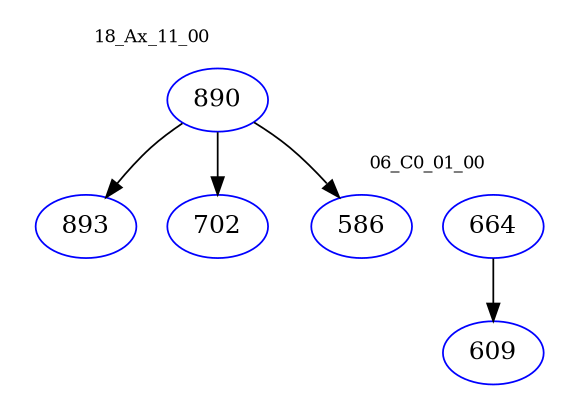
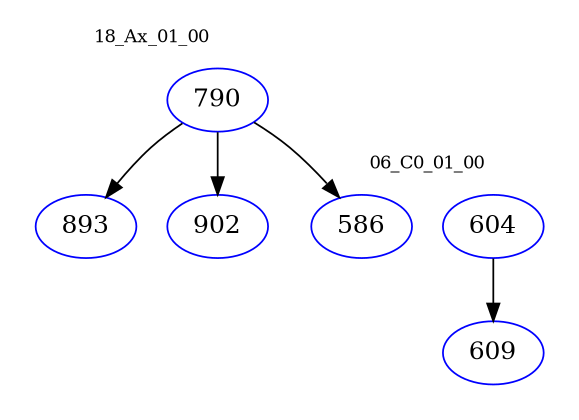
cluster "18_Ax_11_00": label "18_Ax_11_00" -> "18_Ax_01_00"
node "890": label "890" -> "790"
node "702": label "702" -> "902"
node "664": label "664" -> "604"
